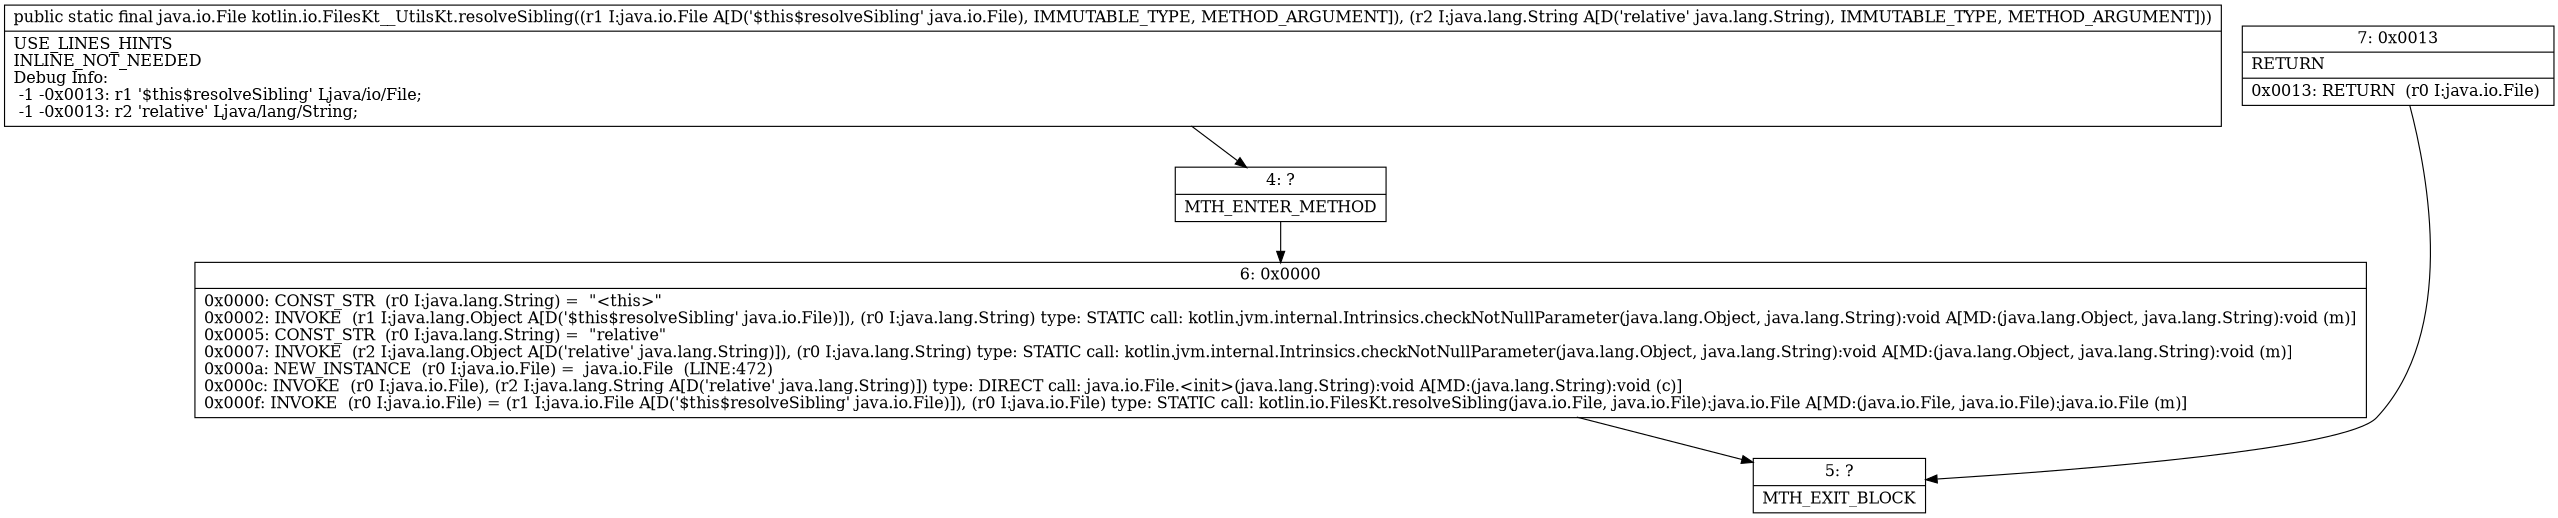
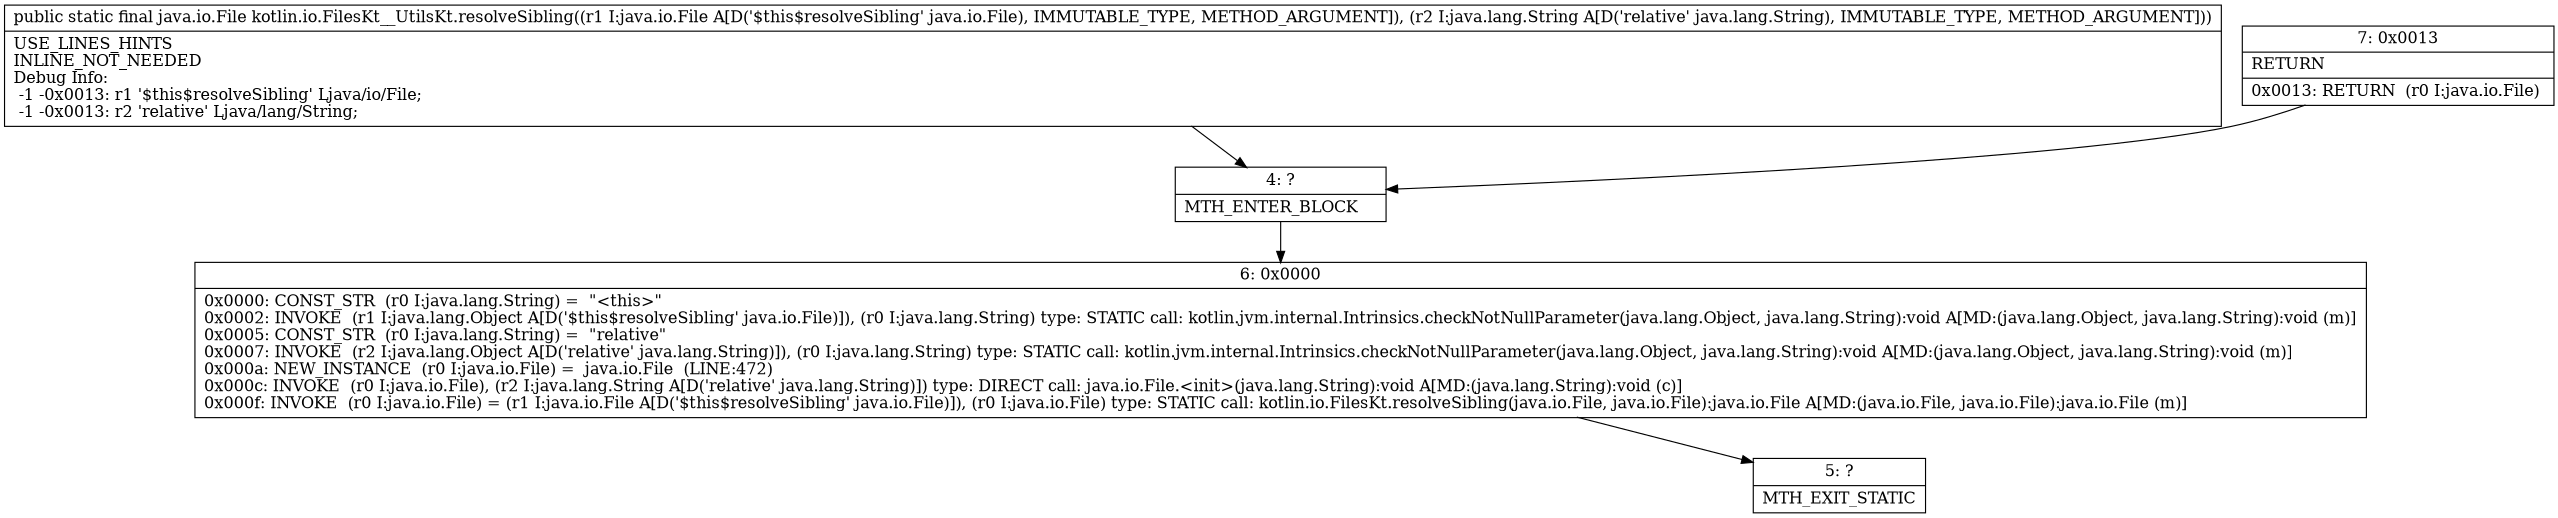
node "4: ?": text "MTH_ENTER_METHOD" -> "MTH_ENTER_BLOCK"
edge "7: 0x0013" -> "5: ?": now "7: 0x0013" -> "4: ?"
node "5: ?": text "MTH_EXIT_BLOCK" -> "MTH_EXIT_STATIC"
